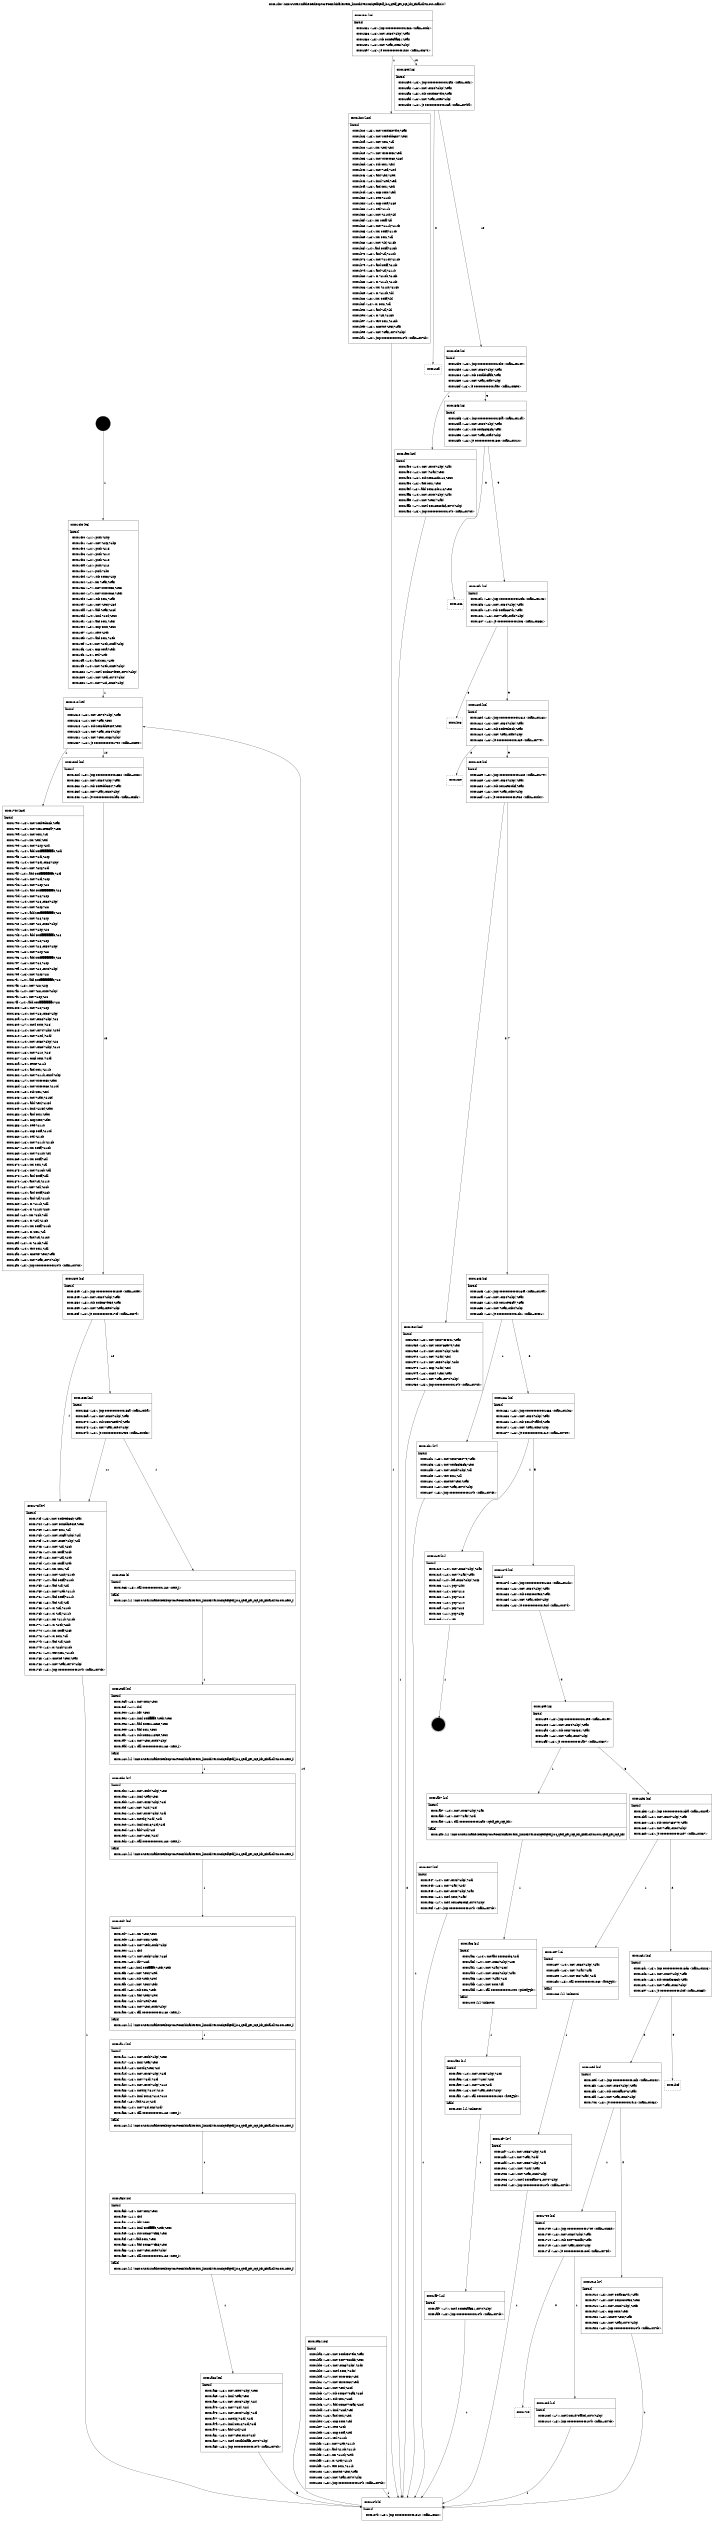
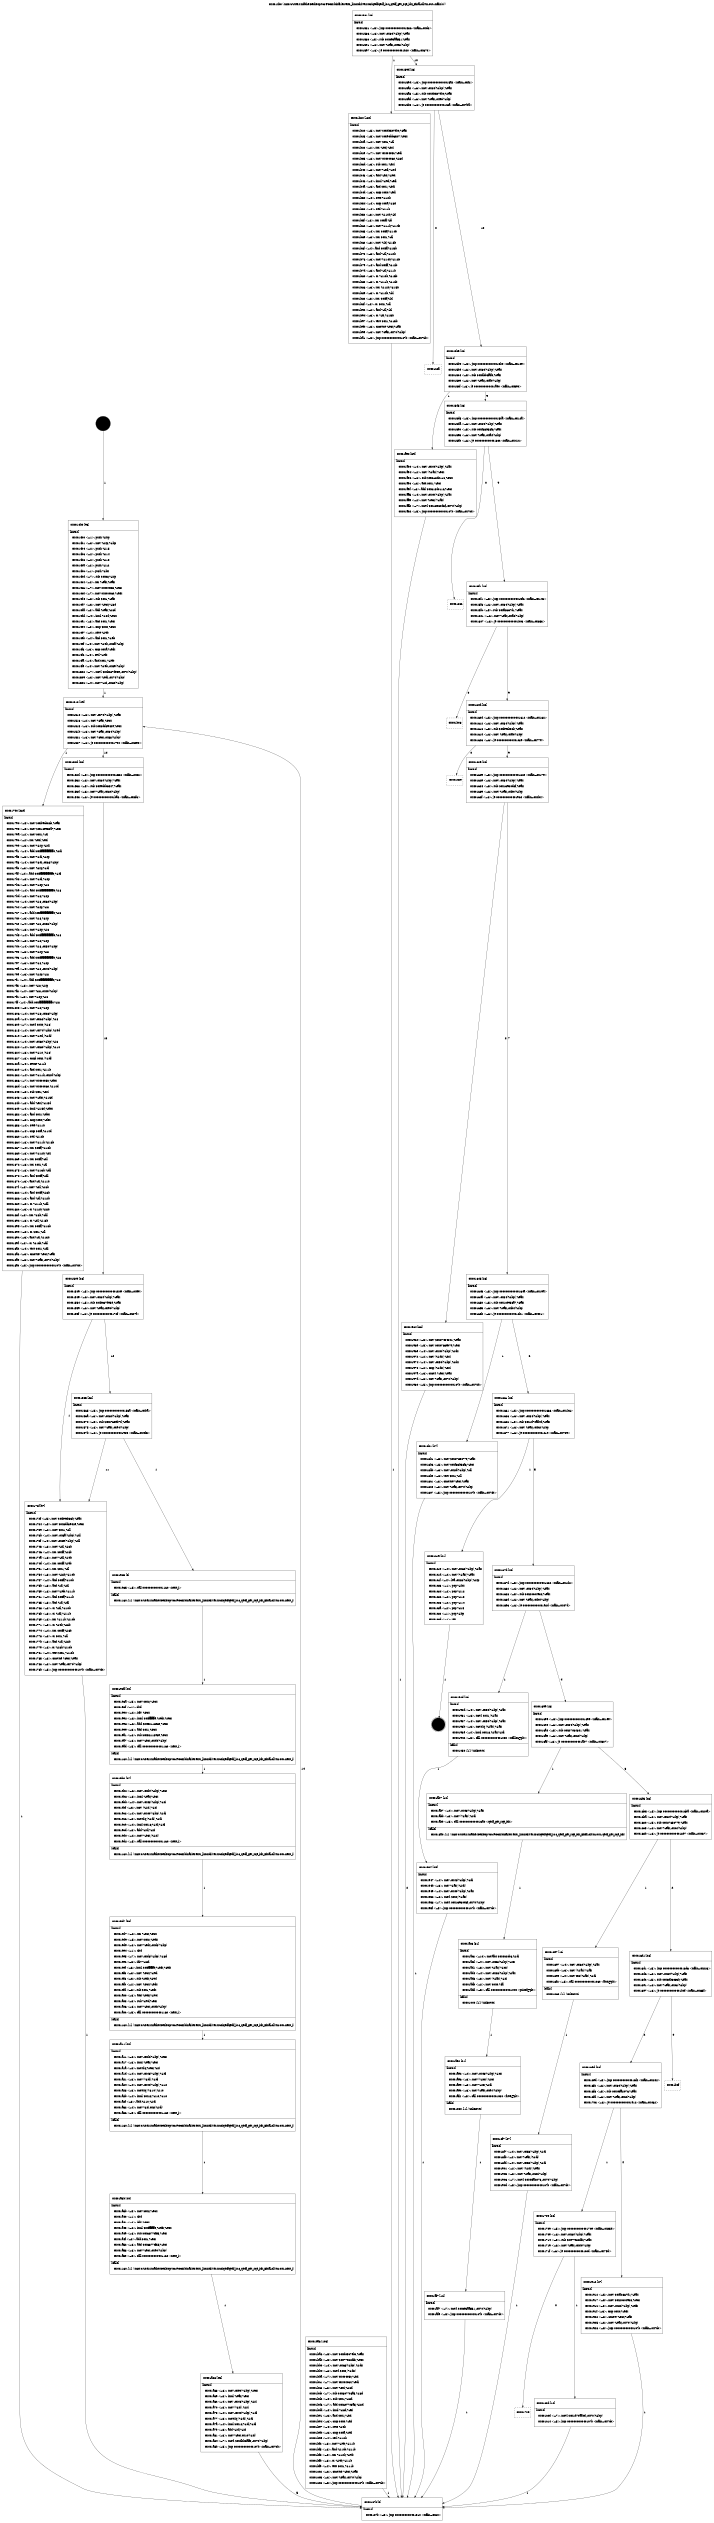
node "0x40192d [26]": added
edge "0x401790 [289]" -> "0x401c7b [5]": added, label "1"
